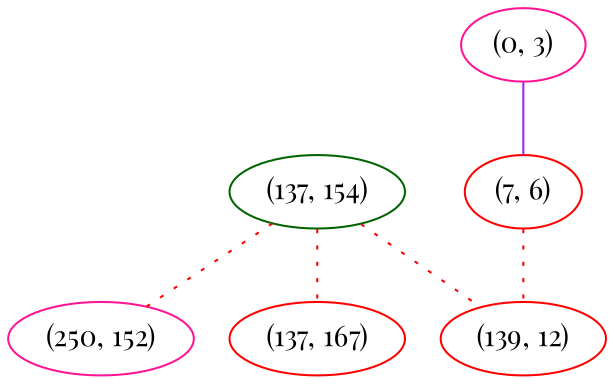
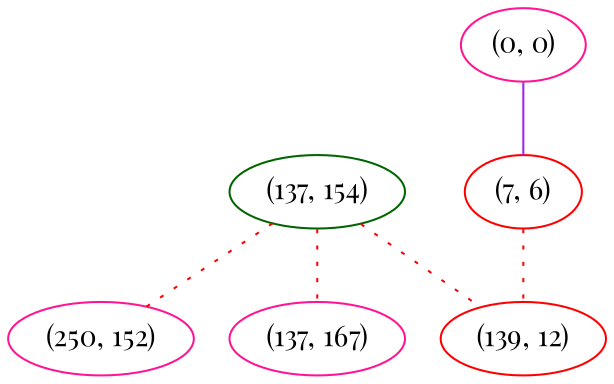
node "(0, 3)": label "(0, 3)" -> "(0, 0)"
node "(137, 167)": color red -> deeppink
